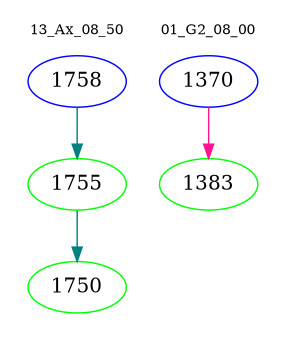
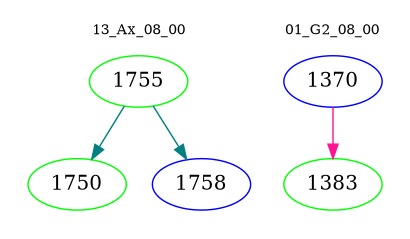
cluster "13_Ax_08_50": label "13_Ax_08_50" -> "13_Ax_08_00"
edge "1758" -> "1755": reversed
